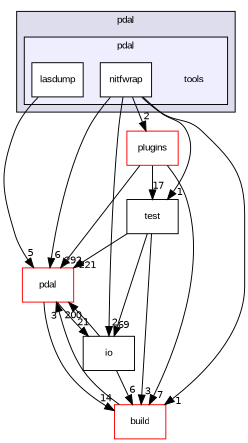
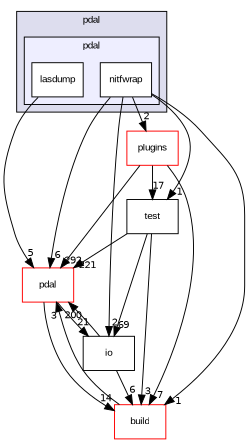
node "tools": removed
